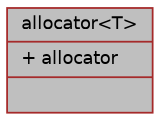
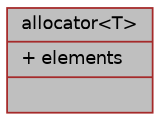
node "allocator<T>": text "+ allocator" -> "+ elements"
